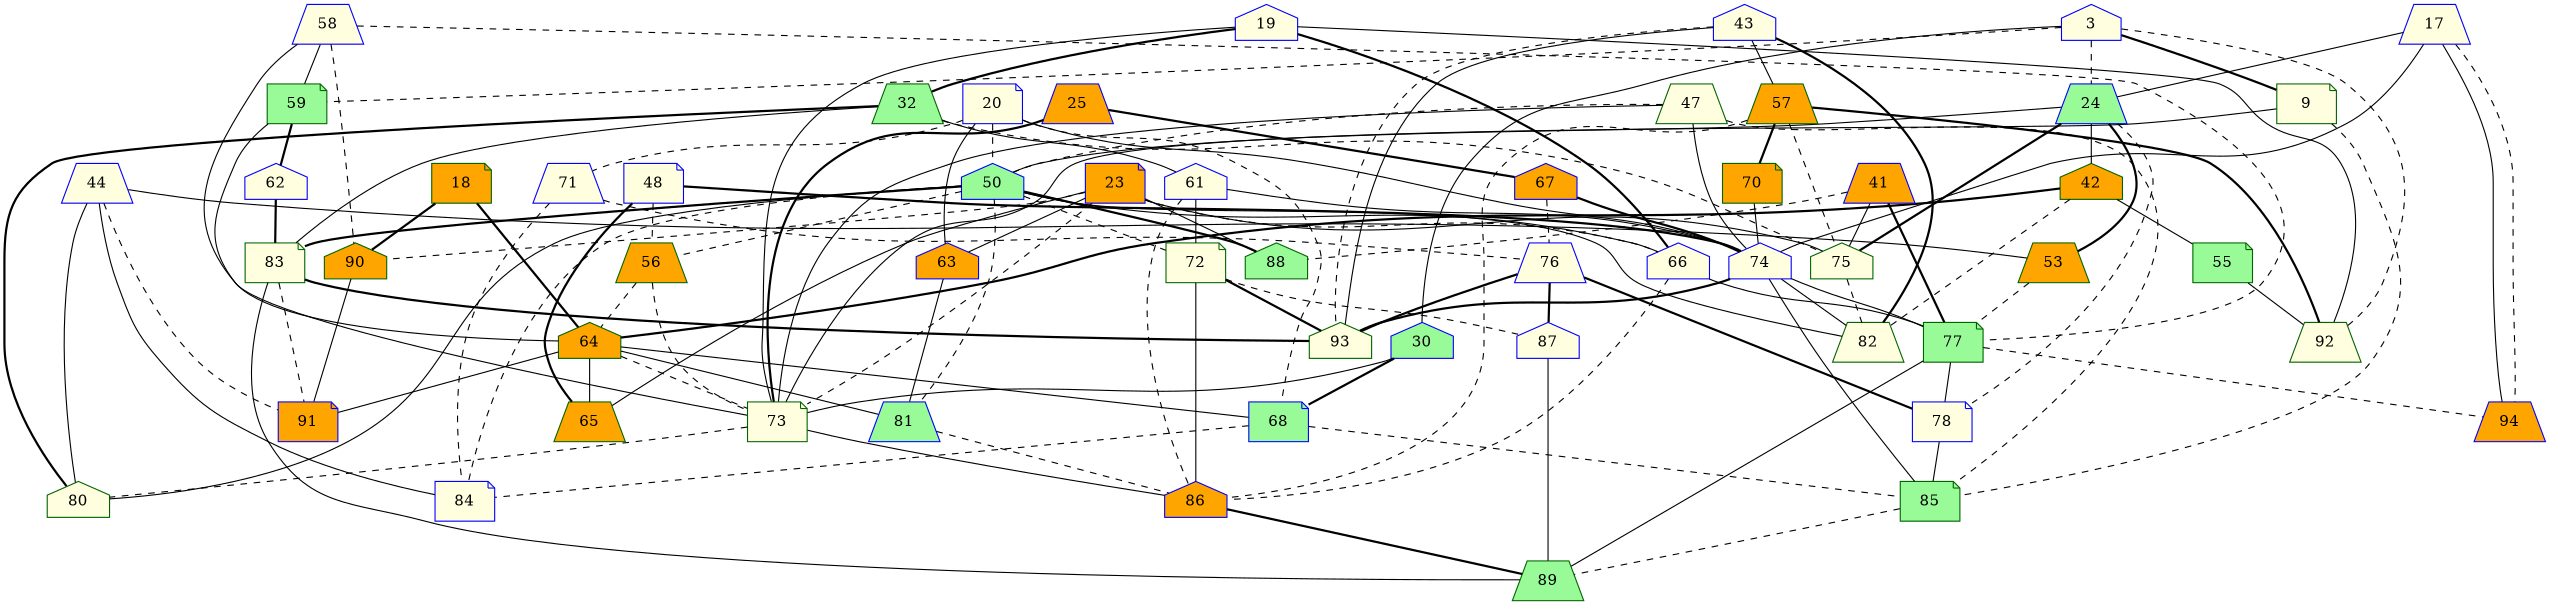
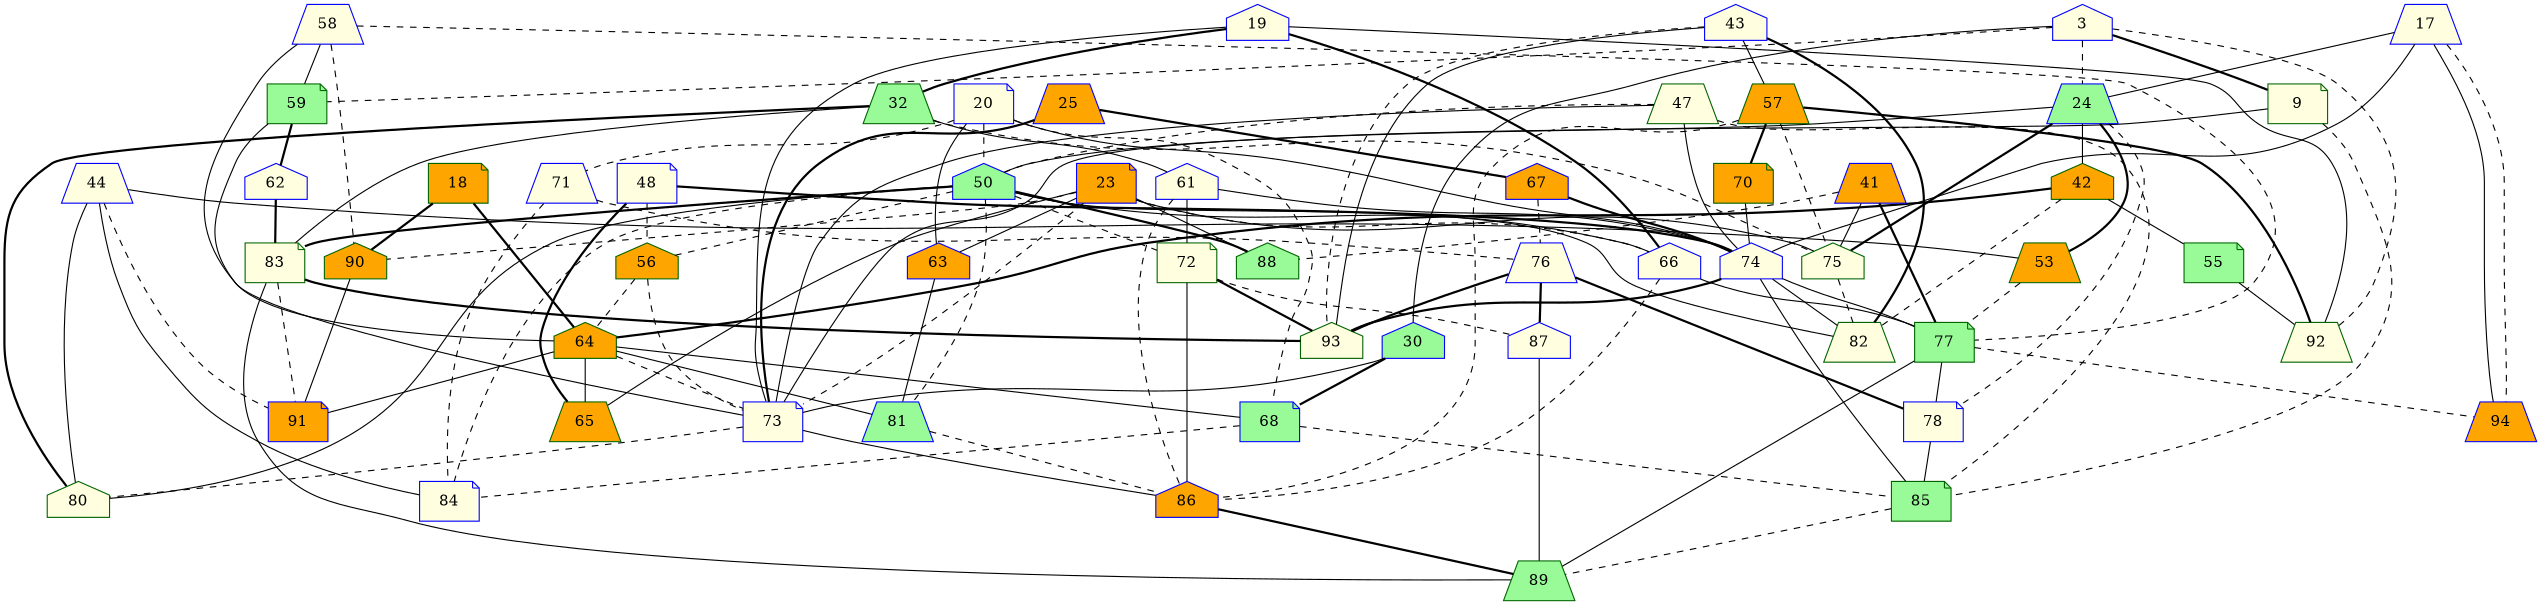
node "56": shape trapezium -> house
node "73": color darkgreen -> blue
